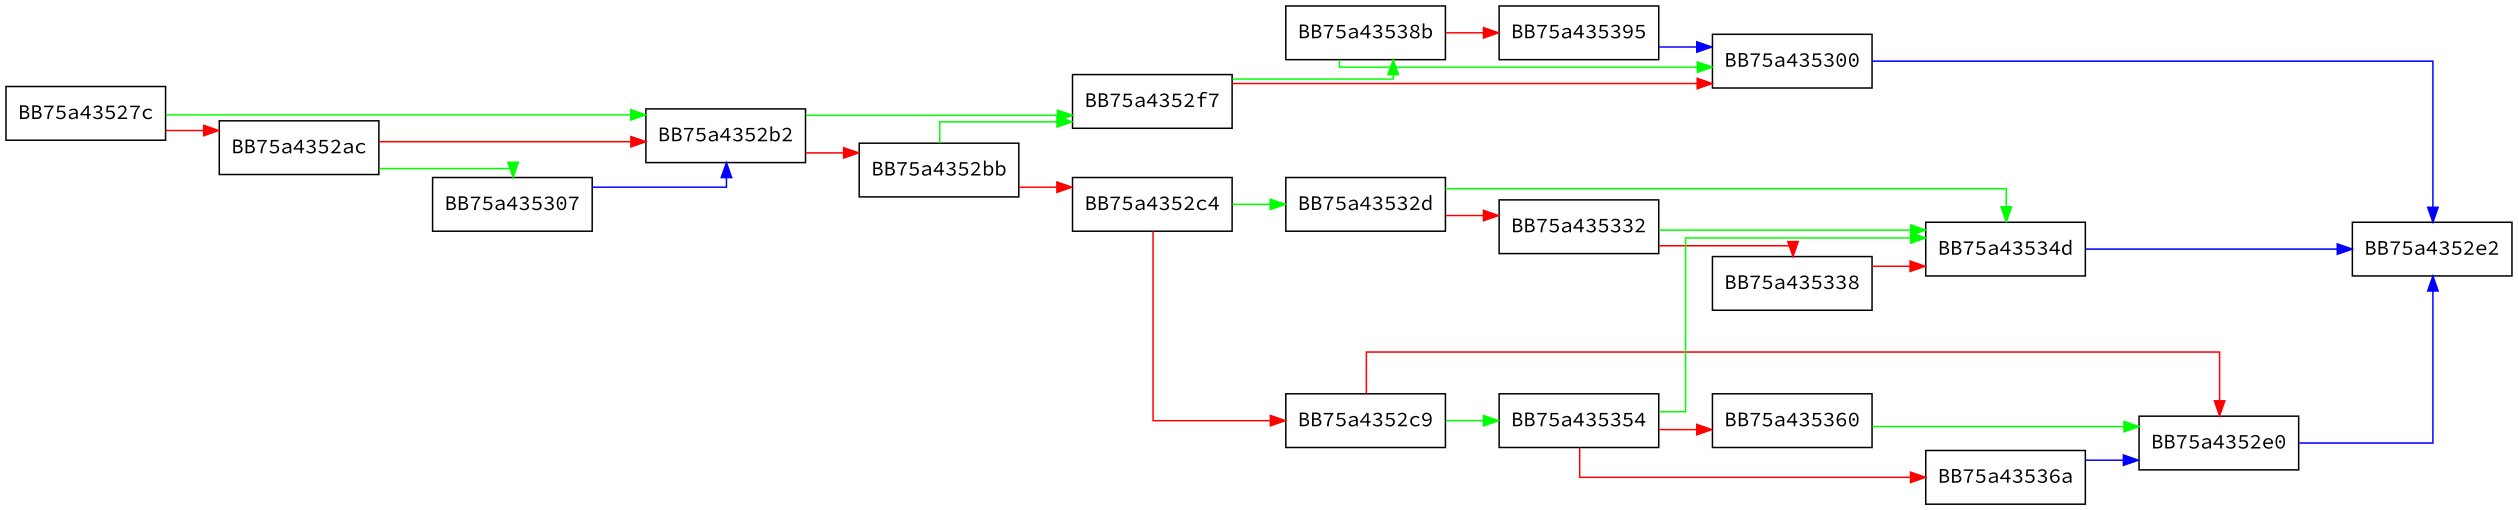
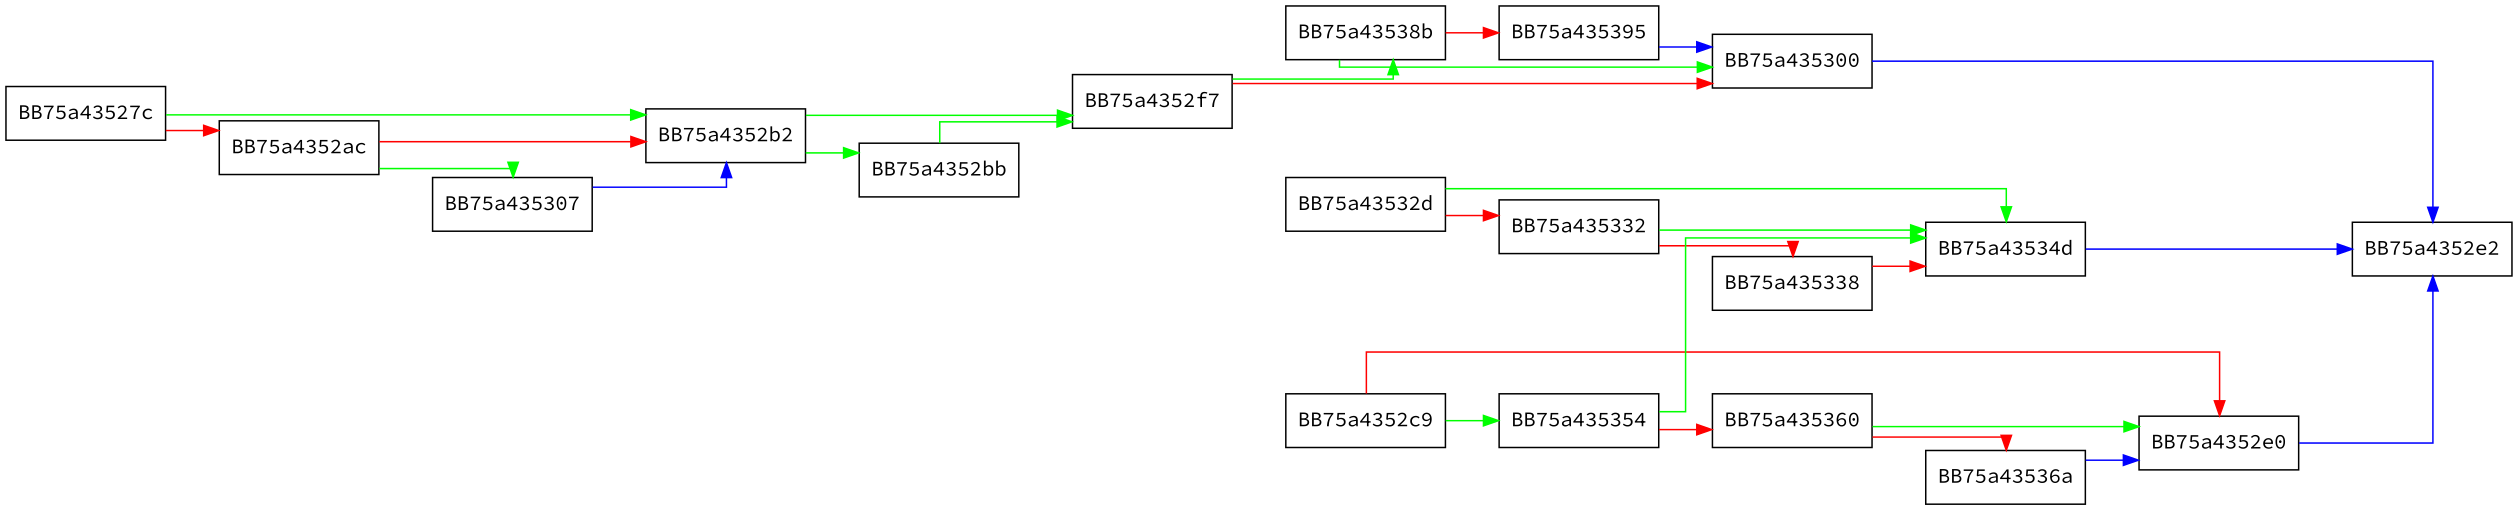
edge "BB75a4352b2" -> "BB75a4352bb": color red -> green
node "BB75a4352c4": removed
edge "BB75a435354" -> "BB75a43536a": now "BB75a435360" -> "BB75a43536a"
